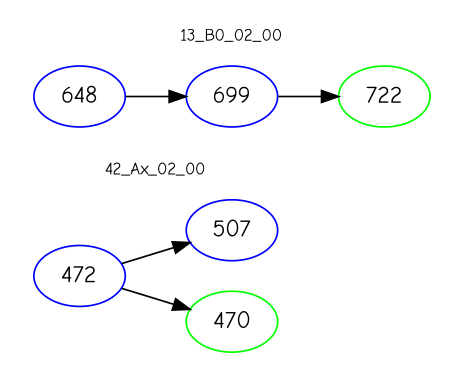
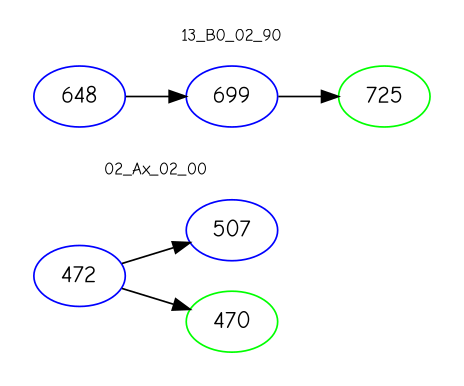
cluster "13_B0_02_00": label "13_B0_02_00" -> "13_B0_02_90"
node "722": label "722" -> "725"
cluster "42_Ax_02_00": label "42_Ax_02_00" -> "02_Ax_02_00"
